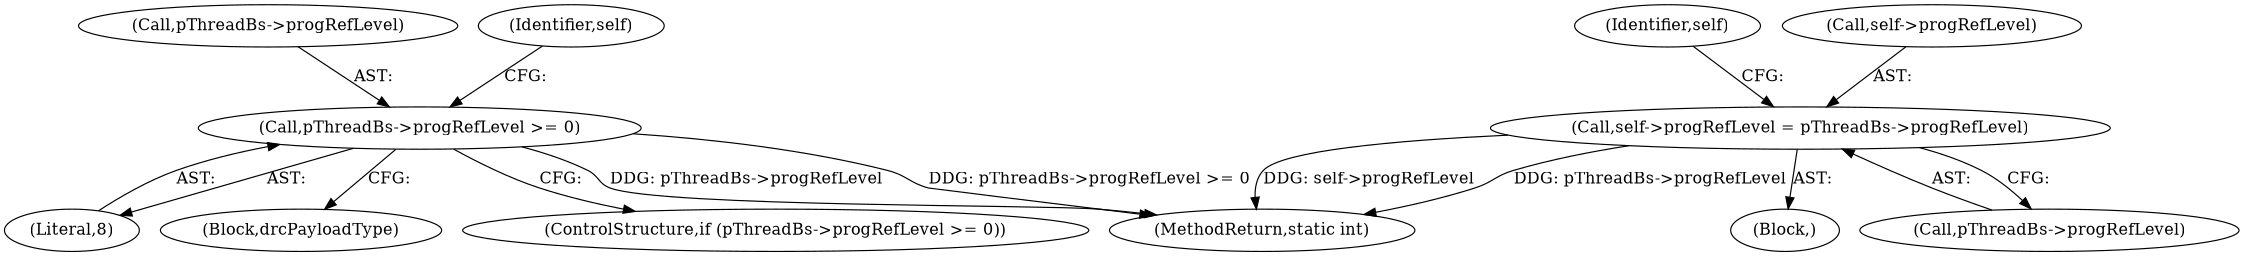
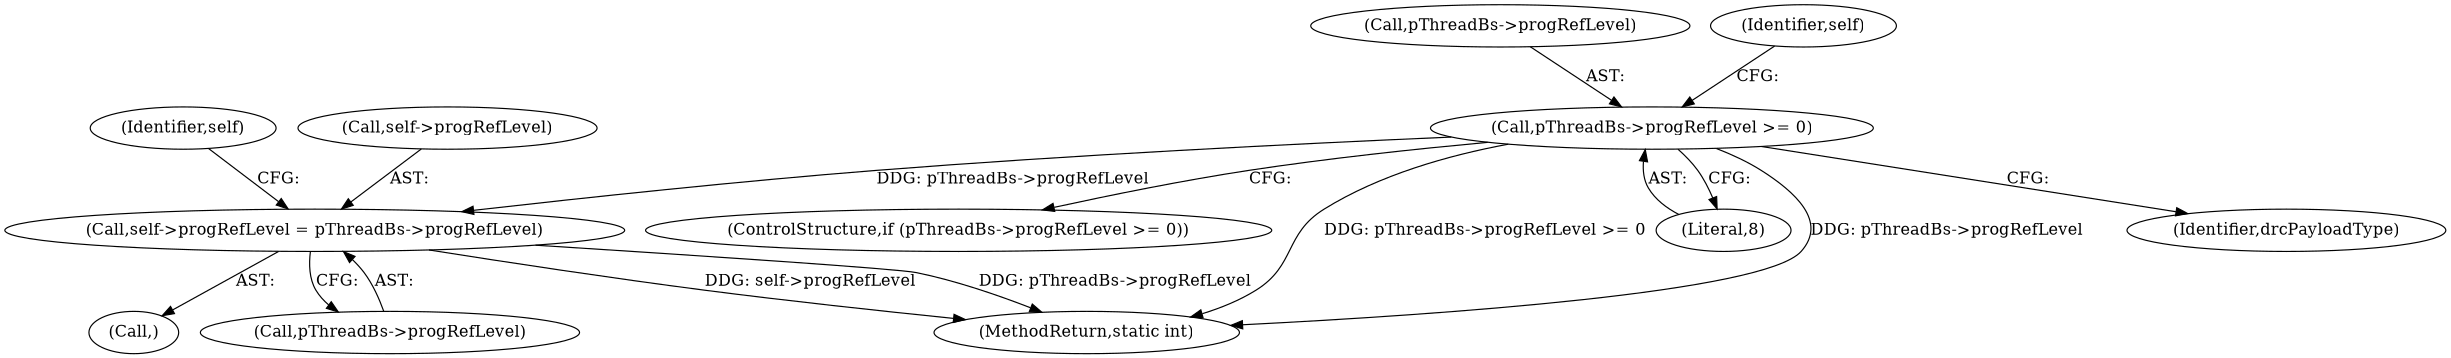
edge "(Call,pThreadBs->progRefLevel >= 0)" -> "(Call,self->progRefLevel = pThreadBs->progRefLevel)": added, label "DDG: pThreadBs->progRefLevel"
edge "(Call,pThreadBs->progRefLevel >= 0)" -> "(Literal,8)": label "AST: " -> "CFG: "
node "(Block,drcPayloadType)": label "(Block,drcPayloadType)" -> "(Identifier,drcPayloadType)"
node "(Block,)": label "(Block,)" -> "(Call,)"
